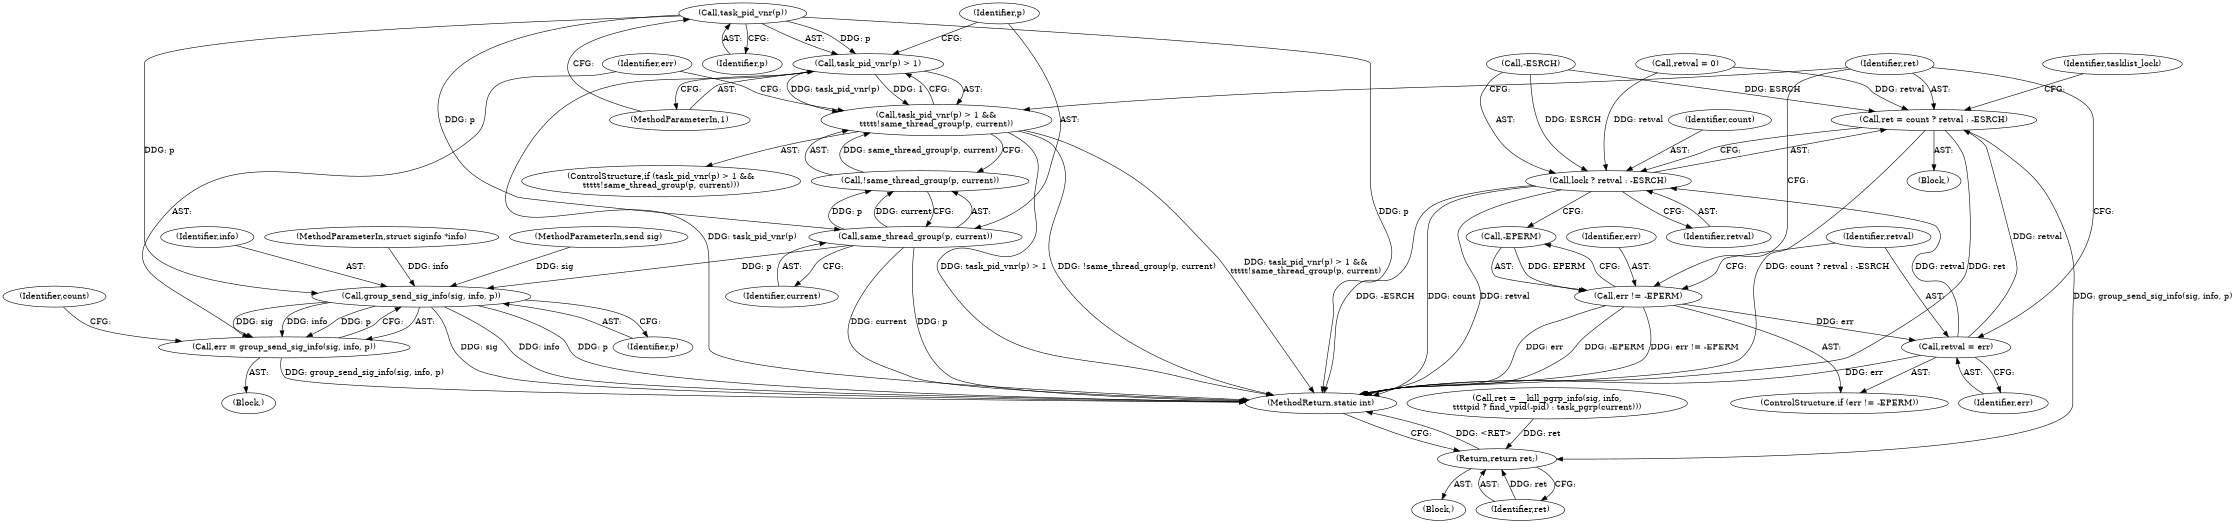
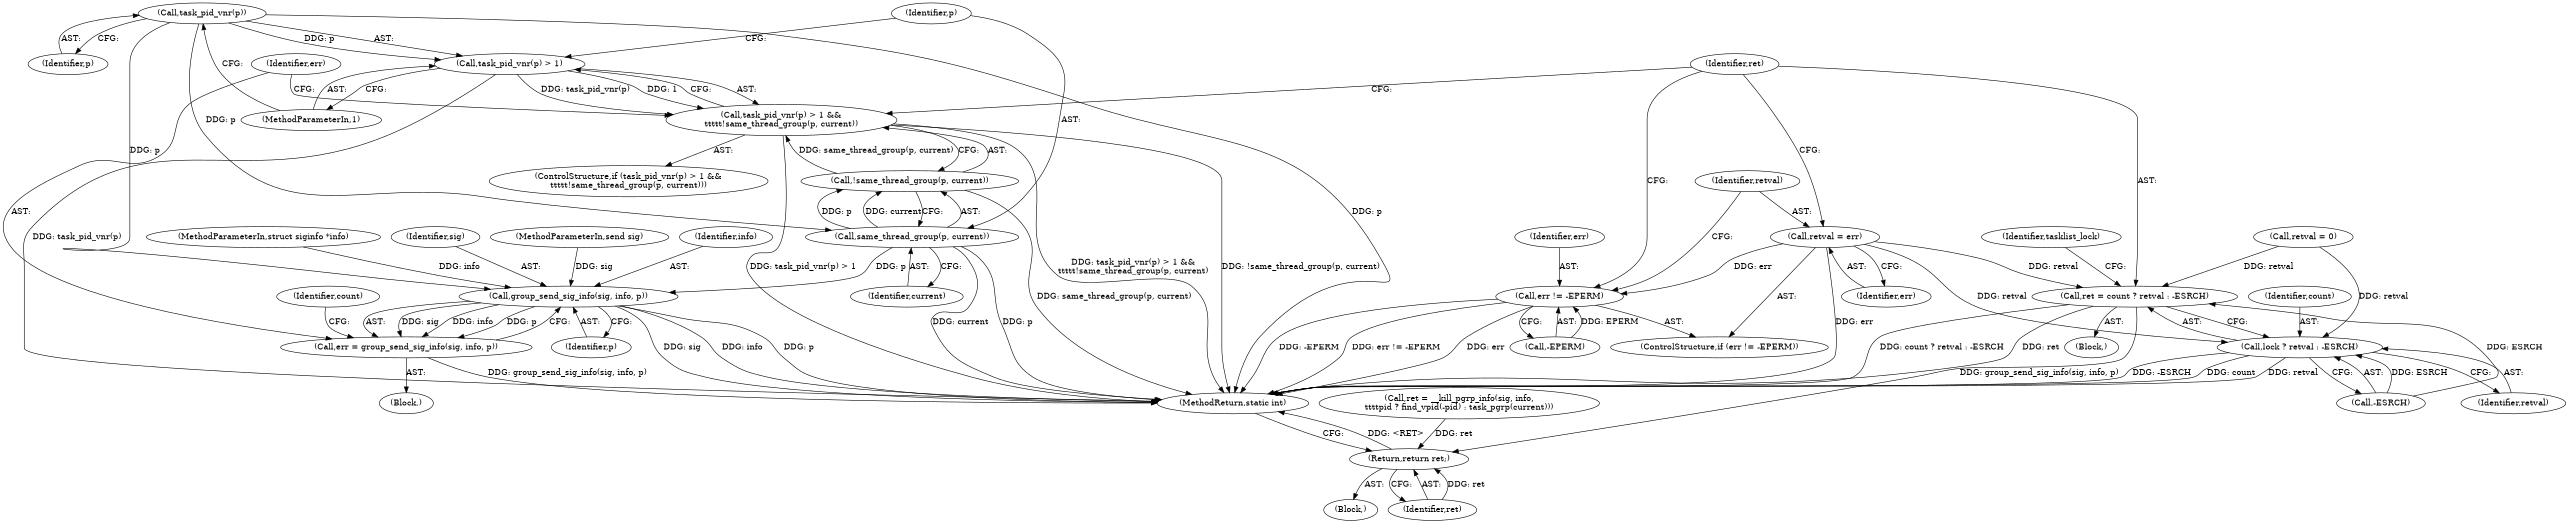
edge "(Call,lock ? retval : -ESRCH)" -> "(Call,-EPERM)": now "(Call,lock ? retval : -ESRCH)" -> "(Call,-ESRCH)"
node "(Identifier,sig)": added
edge "(Call,!same_thread_group(p, current))" -> "(MethodReturn,static int)": added, label "DDG: same_thread_group(p, current)"
edge "(Call,err != -EPERM)" -> "(Call,retval = err)": reversed
